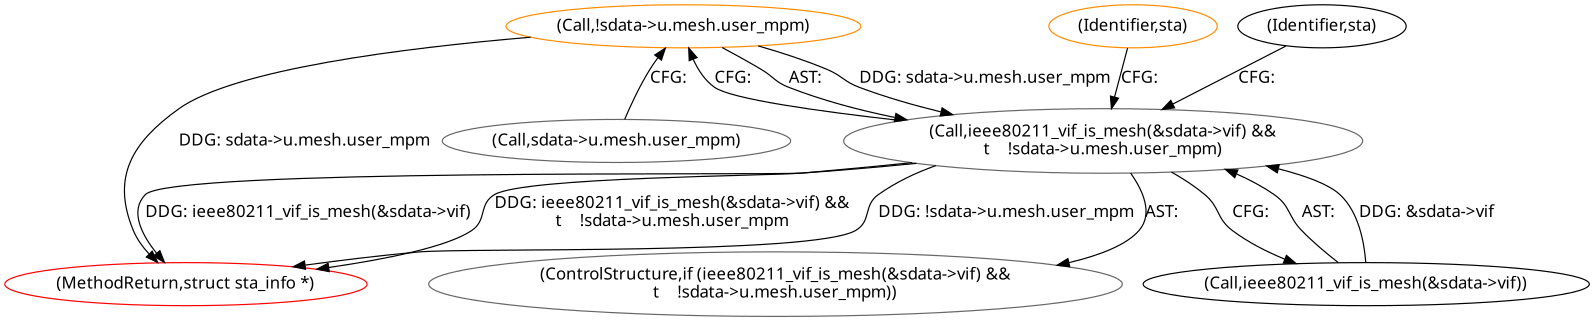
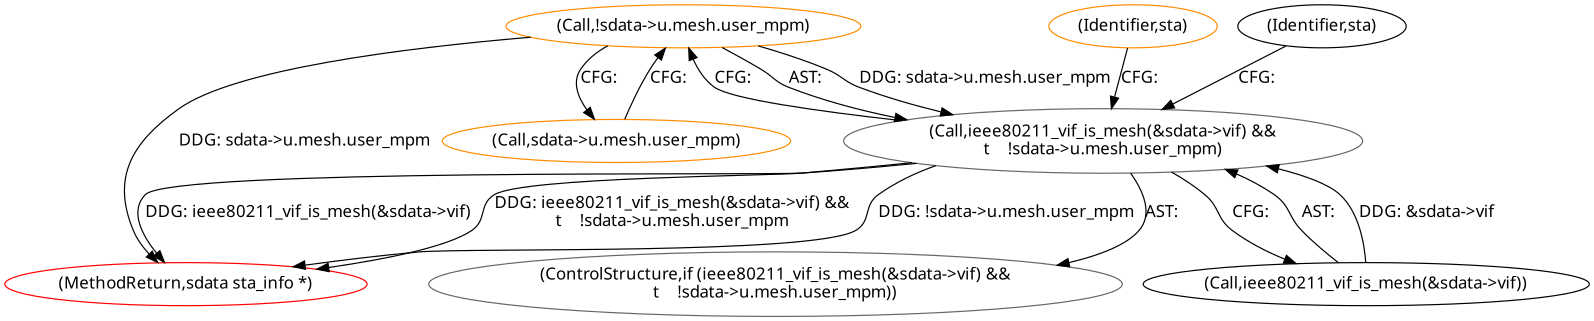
edge "(Call,!sdata->u.mesh.user_mpm)" -> "(Call,sdata->u.mesh.user_mpm)": added, label "CFG:"
node "(Call,sdata->u.mesh.user_mpm)": color gray40 -> darkorange
node "(MethodReturn,struct sta_info *)": label "(MethodReturn,struct sta_info *)" -> "(MethodReturn,sdata sta_info *)"
